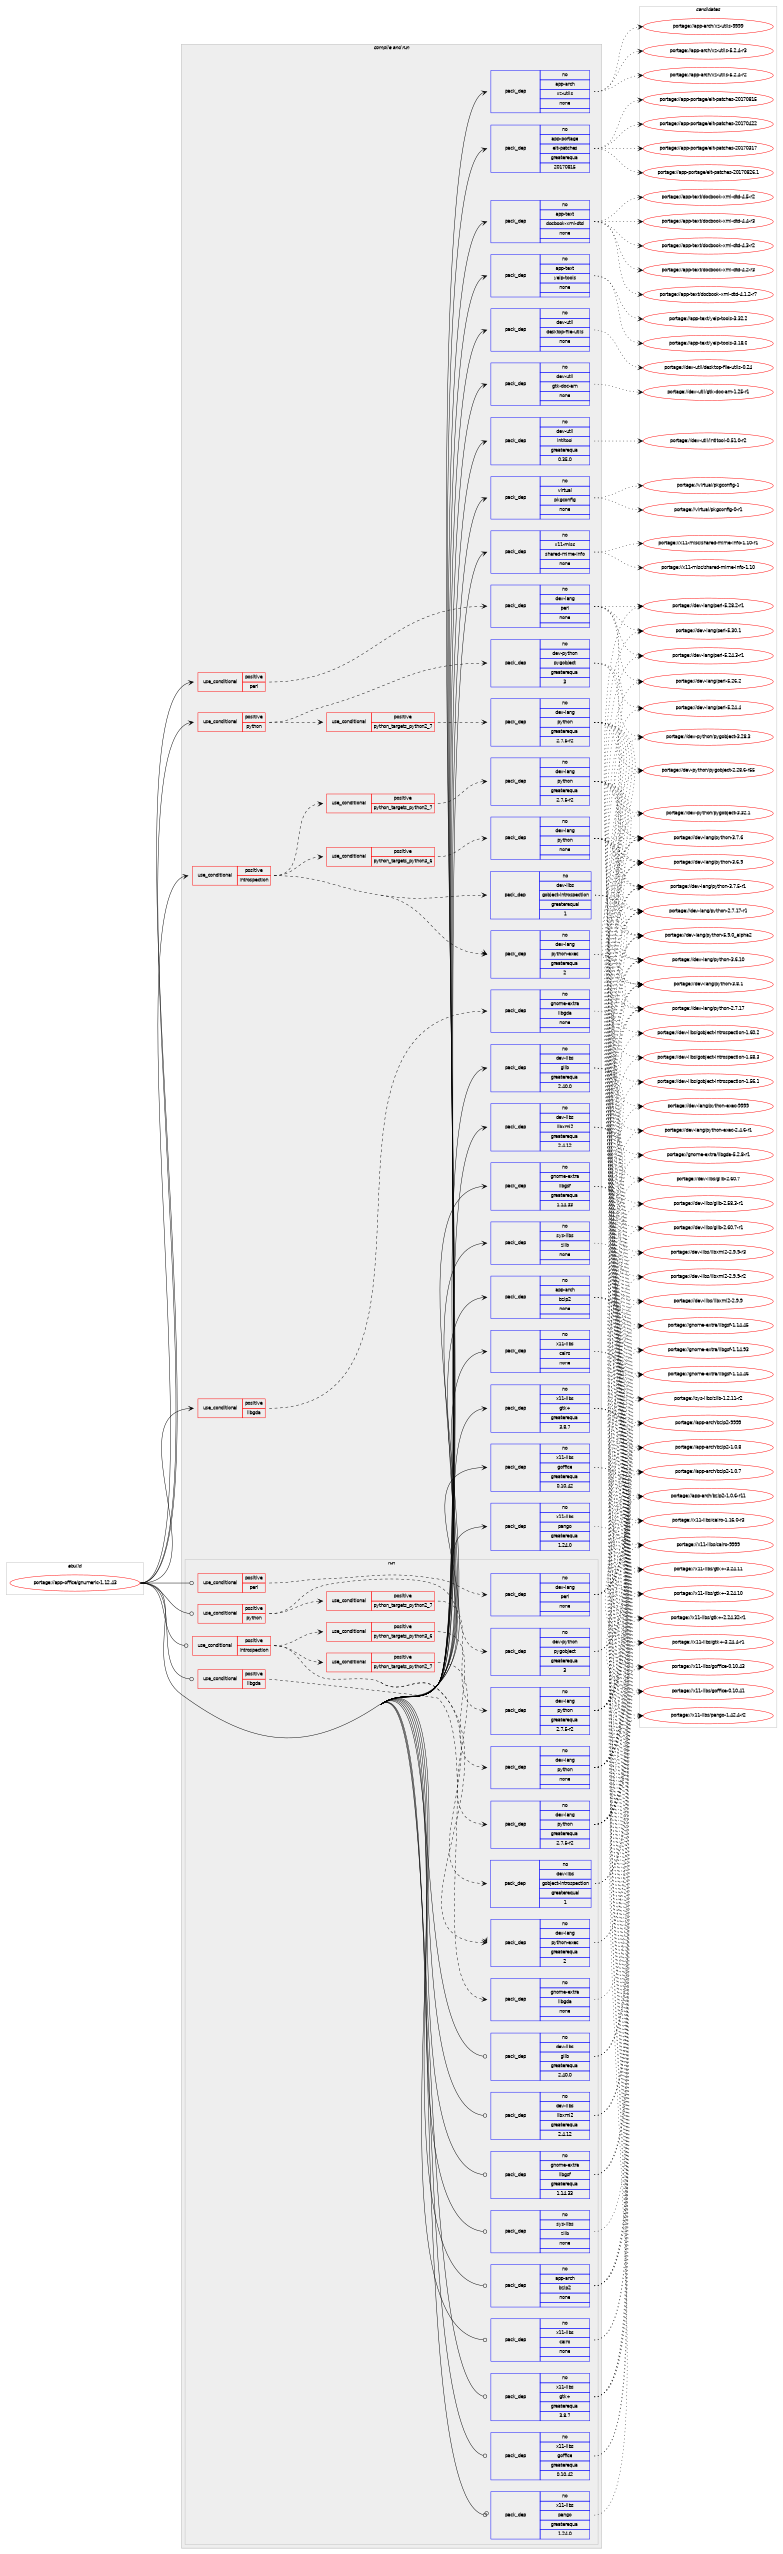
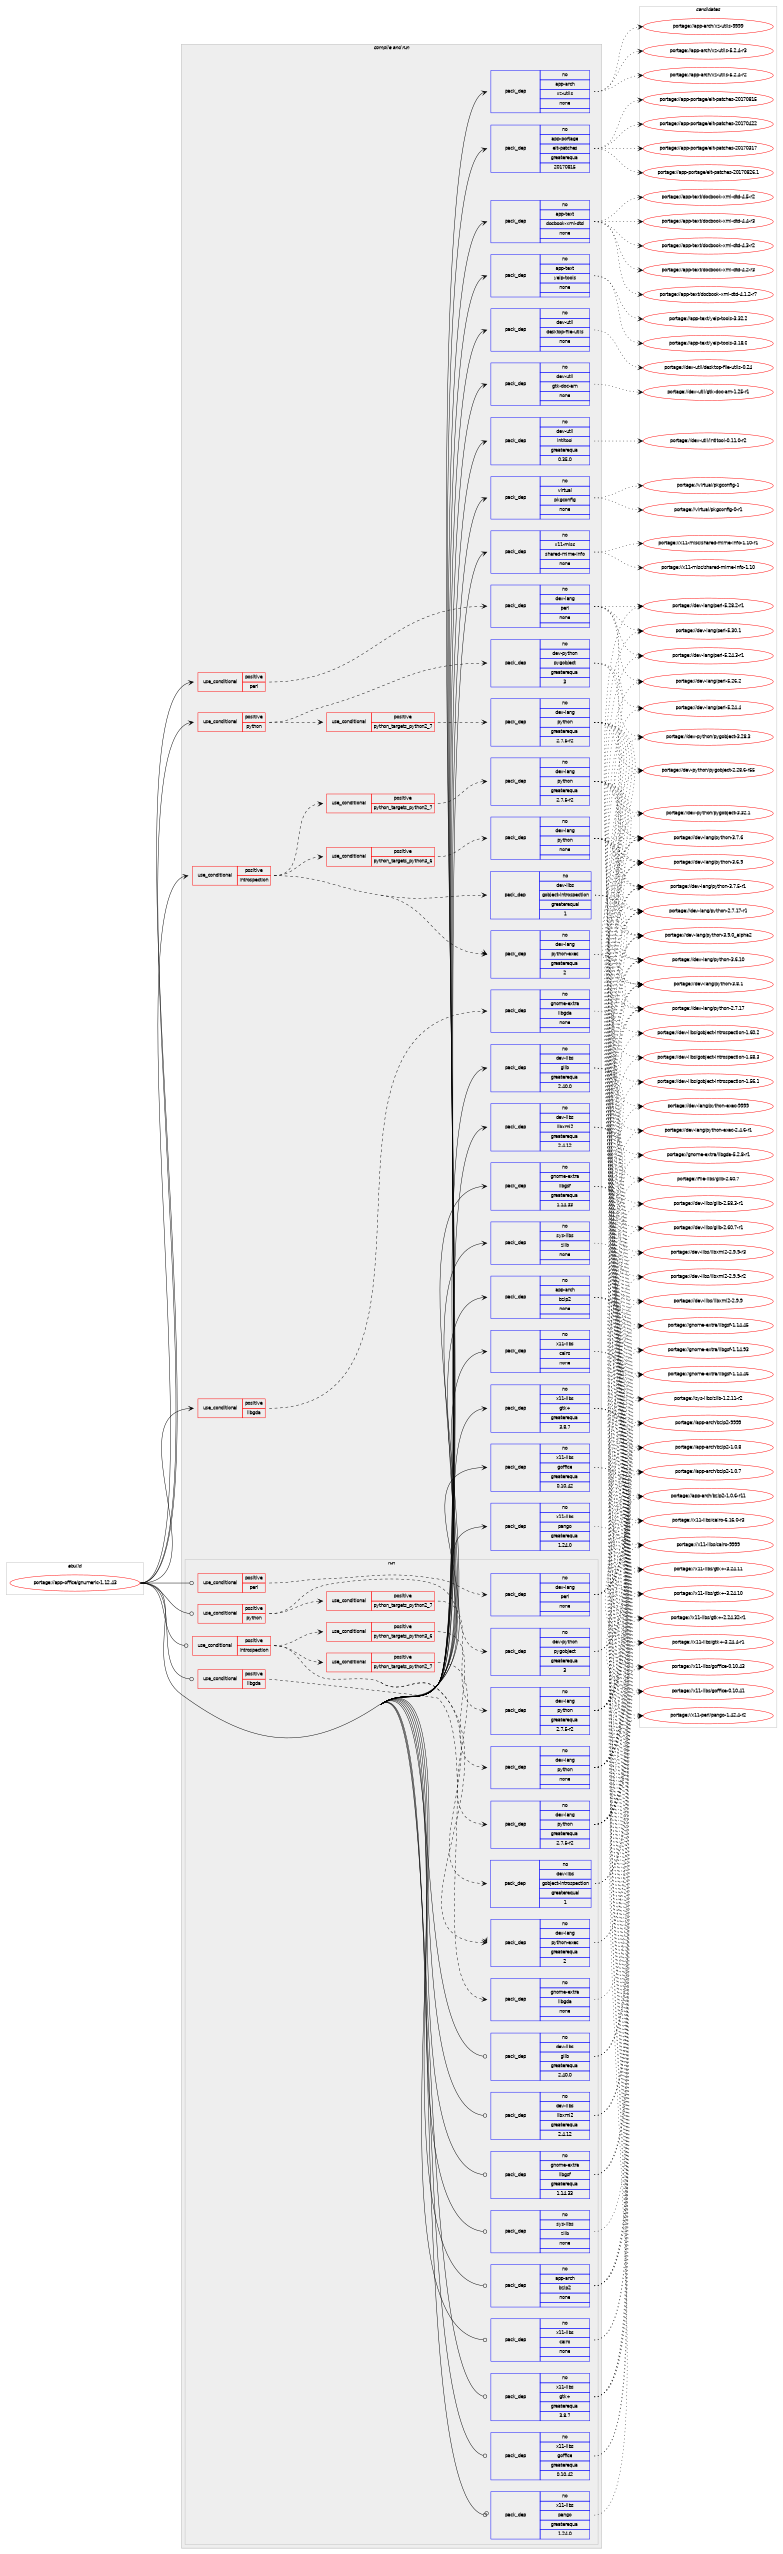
node "portage://dev-util/intltool-0.51.0-r2": label "portage://dev-util/intltool-0.51.0-r2" -> "portage://dev-util/intltool-0.11.0-r2"
node "portage://dev-lang/python-5.9.0_alpha2": label "portage://dev-lang/python-5.9.0_alpha2" -> "portage://dev-lang/python-3.9.0_alpha2"
node "portage://dev-libs/glib-2.60.7": label "portage://dev-libs/glib-2.60.7" -> "portage://file-libs/glib-2.60.7"
node "portage://x11-libs/cairo-1.16.0-r3": label "portage://x11-libs/cairo-1.16.0-r3" -> "portage://x11-libs/cairo-6.16.0-r3"
node "portage://x11-libs/pango-1.42.4-r2": label "portage://x11-libs/pango-1.42.4-r2" -> "portage://x11-perl/pango-1.42.4-r2"
